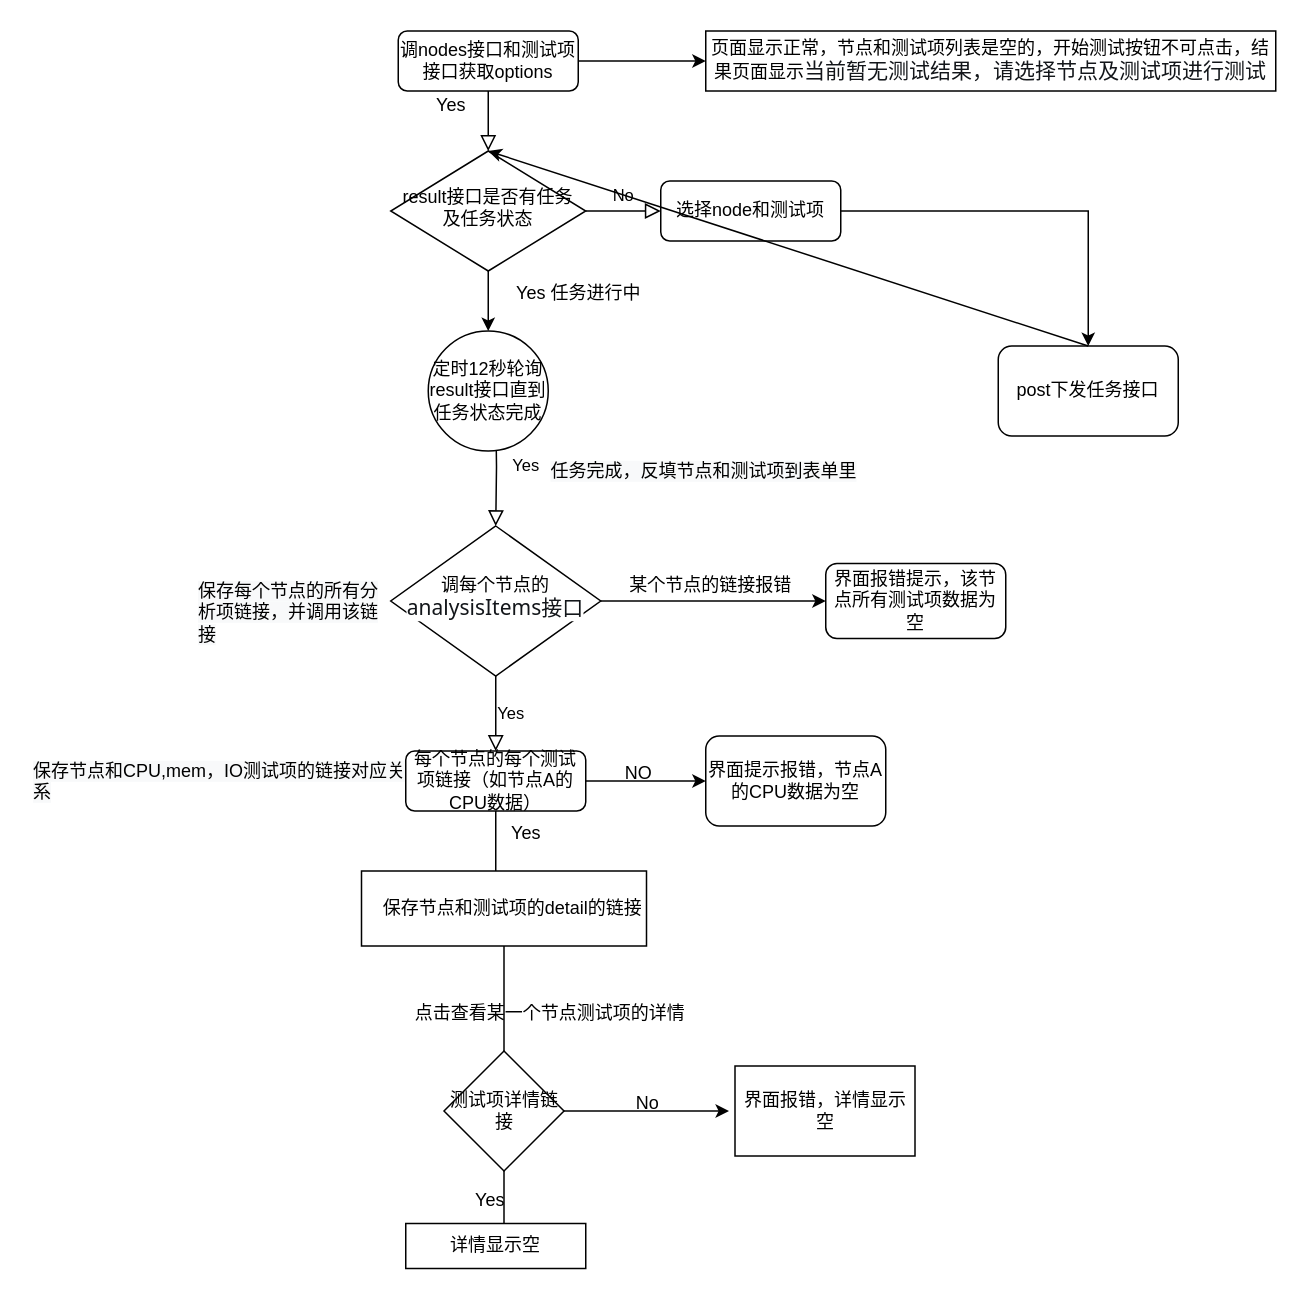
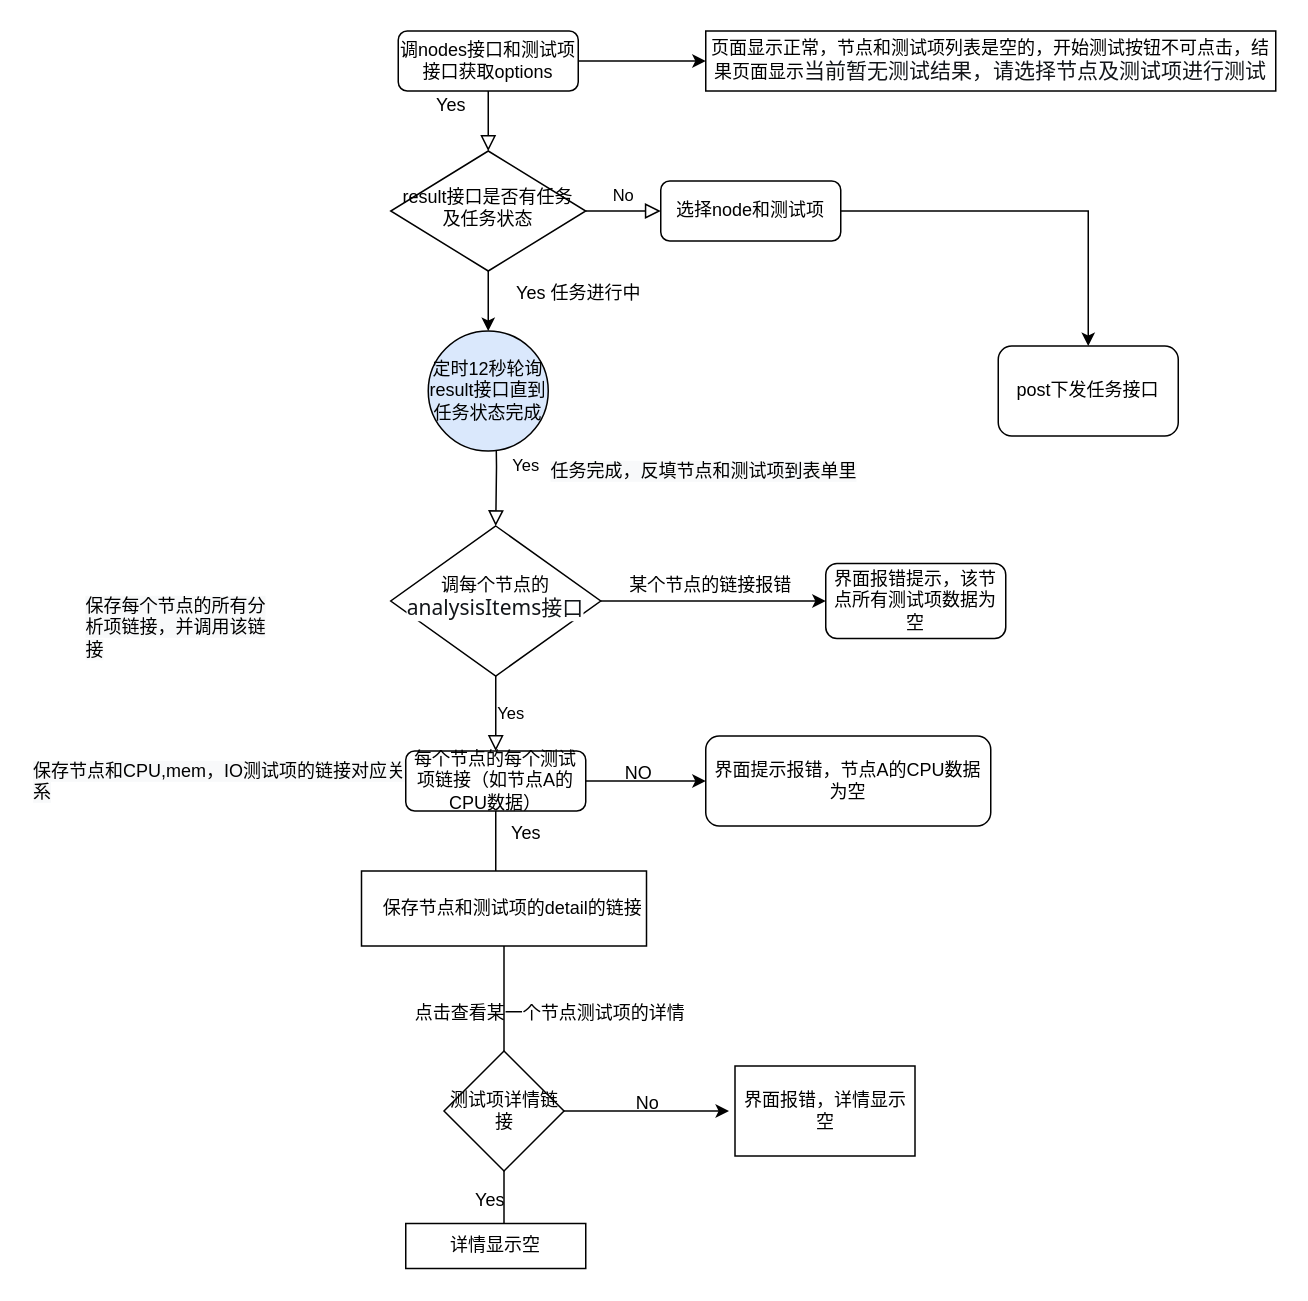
edge "post下发任务接口" -> "result接口是否有任务及任务状态": removed
node "定时12秒轮询result接口直到任务状态完成": fillcolor #ffffff -> #dae8fc
node "保存每个节点的所有分析项链接，并调用该链接": moved (293, 601) -> (181, 616)
node "界面提示报错，节点A的CPU数据为空": size 180x90 -> 285x90
